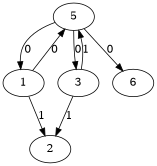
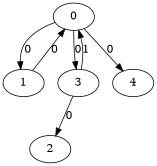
node "5": label "5" -> "0"
node "6": label "6" -> "4"
edge "1" -> "2": removed, label "1"
edge "3" -> "2": label "1" -> "0"
